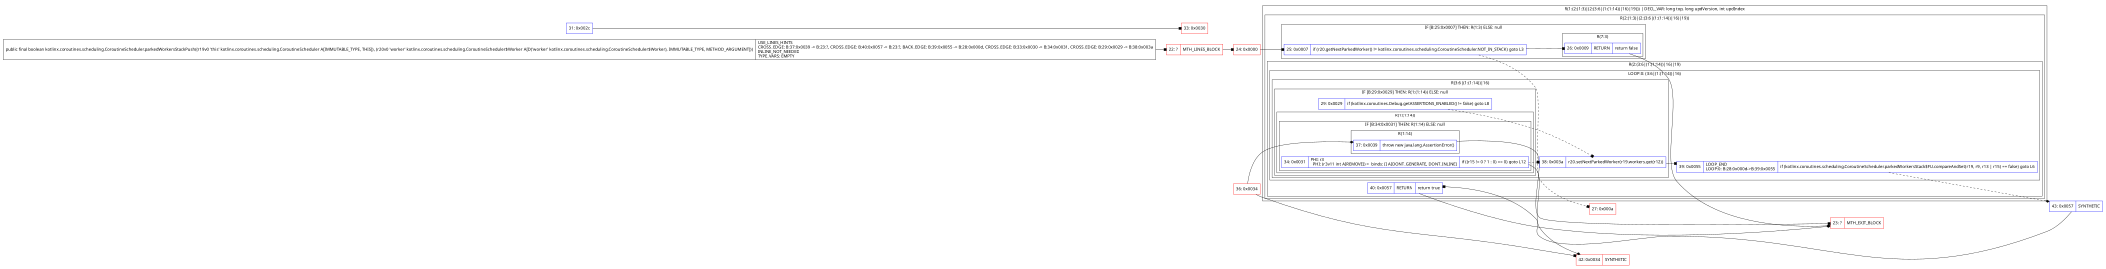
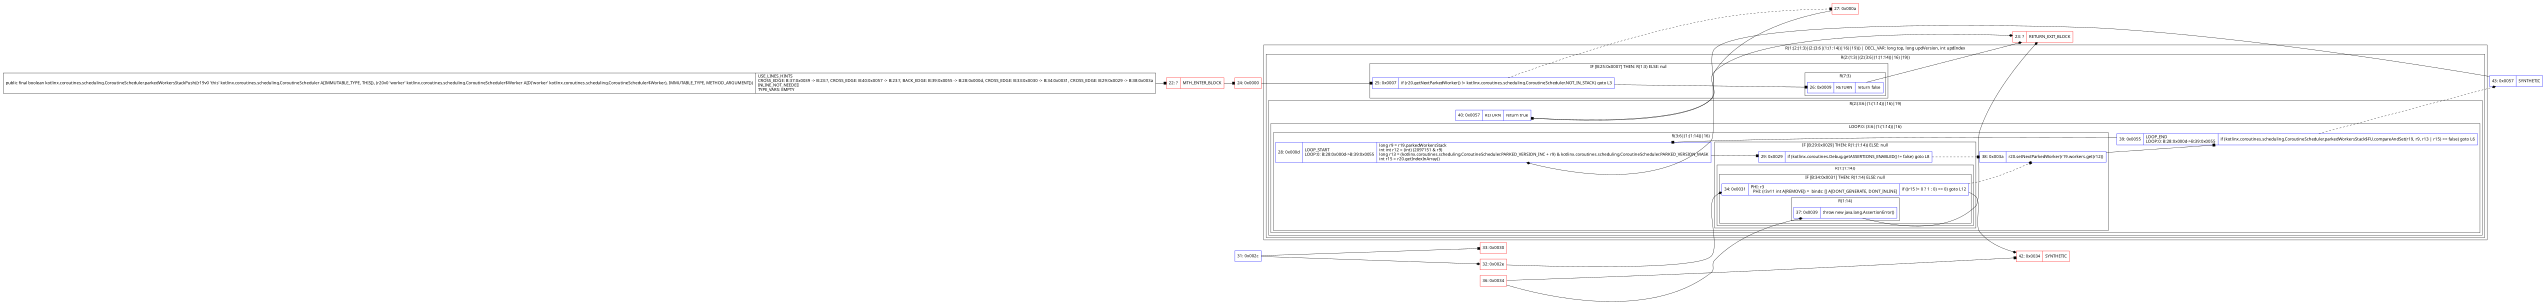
node "22: ?": text "MTH_LINES_BLOCK" -> "MTH_ENTER_BLOCK"
node "28: 0x000d": added
node "23: ?": text "MTH_EXIT_BLOCK" -> "RETURN_EXIT_BLOCK"
edge "37: 0x0039" -> "23: ?": arrowhead box -> diamond
node "32: 0x002e": added
